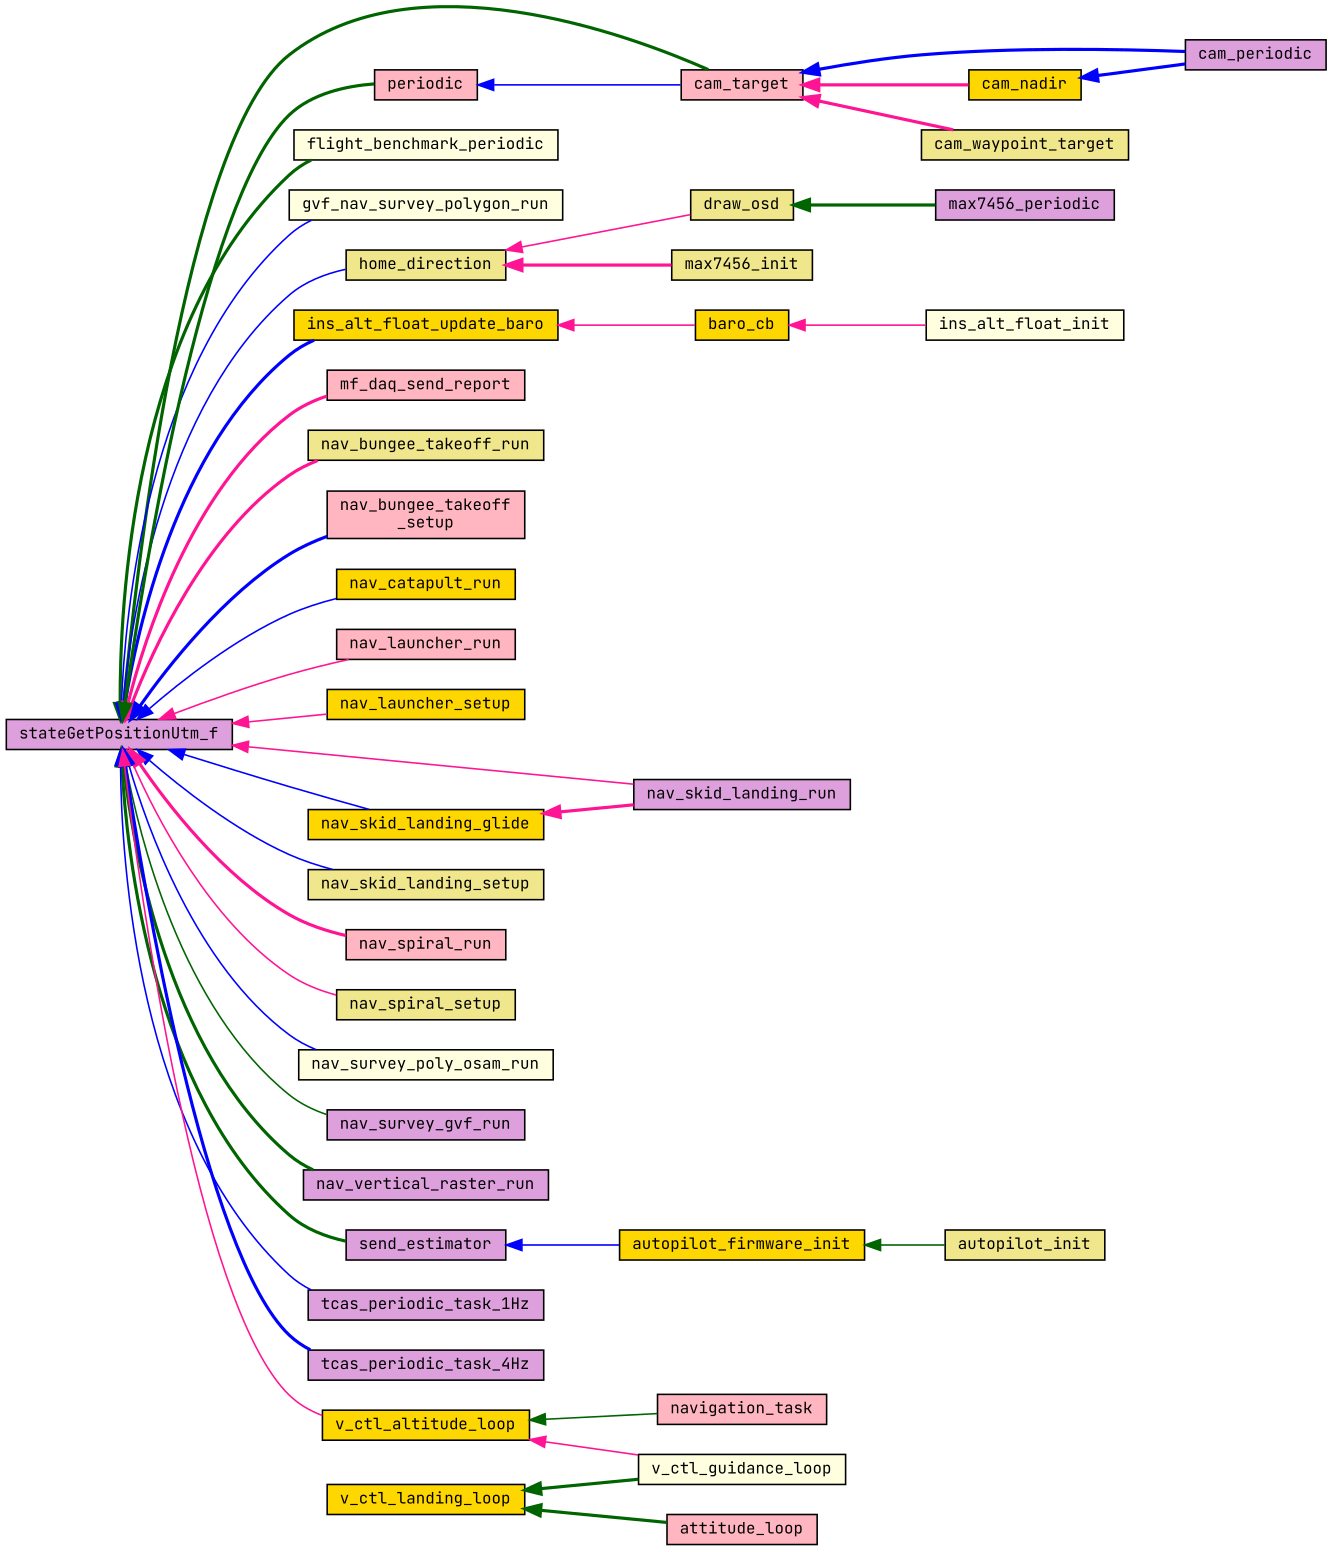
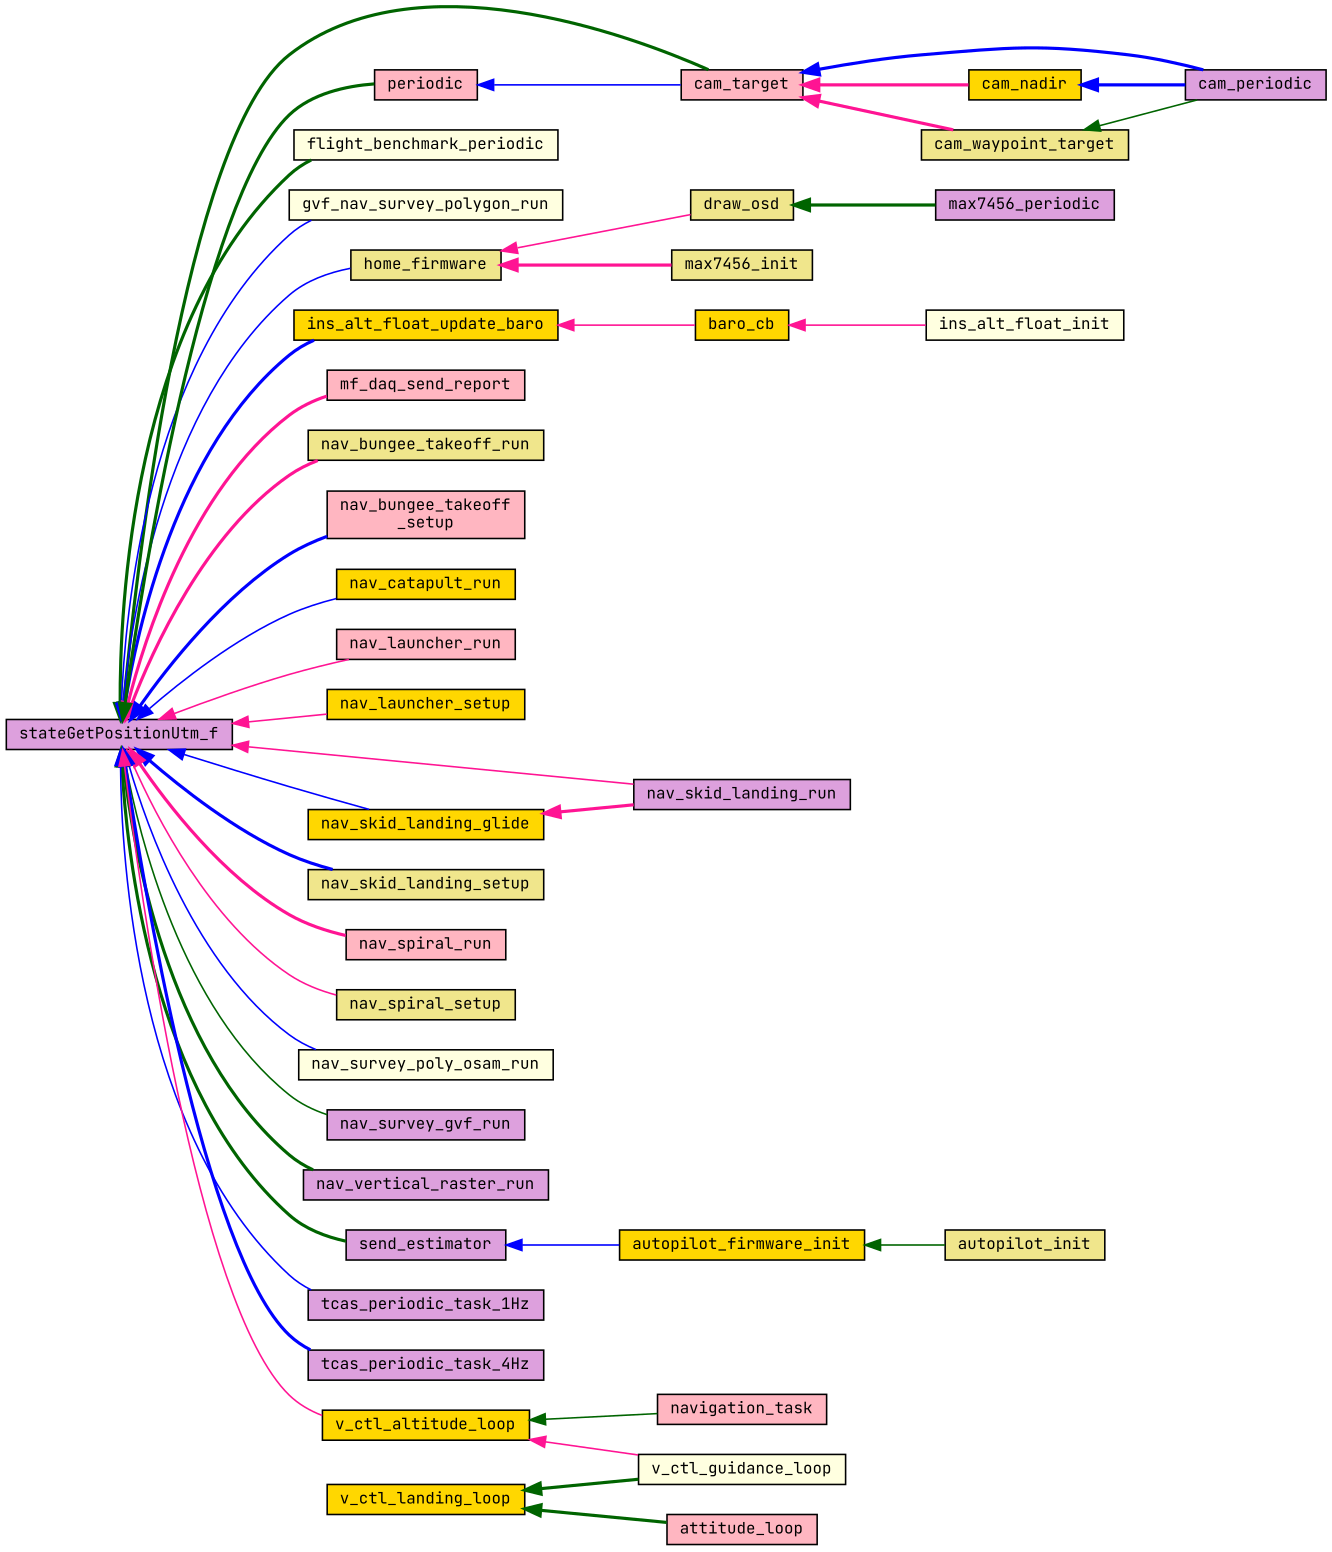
edge "cam_periodic" -> "cam_waypoint_target": added
node "home_direction": label "home_direction" -> "home_firmware"
edge "nav_skid_landing_setup" -> "stateGetPositionUtm_f": style solid -> bold
